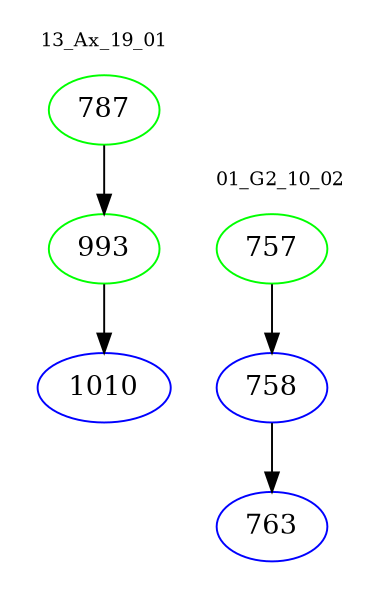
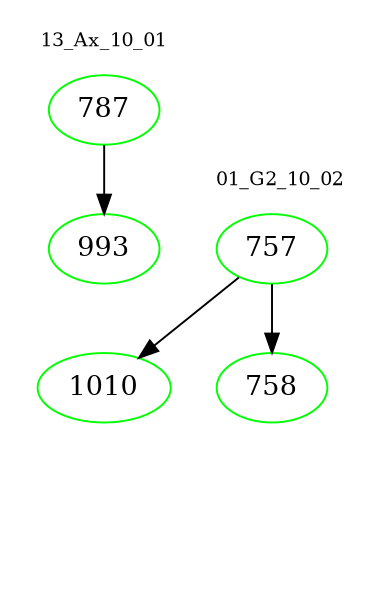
cluster "13_Ax_19_01": label "13_Ax_19_01" -> "13_Ax_10_01"
edge "993" -> "1010": now "757" -> "1010"
node "1010": color blue -> green
node "758": color blue -> green
node "763": removed
